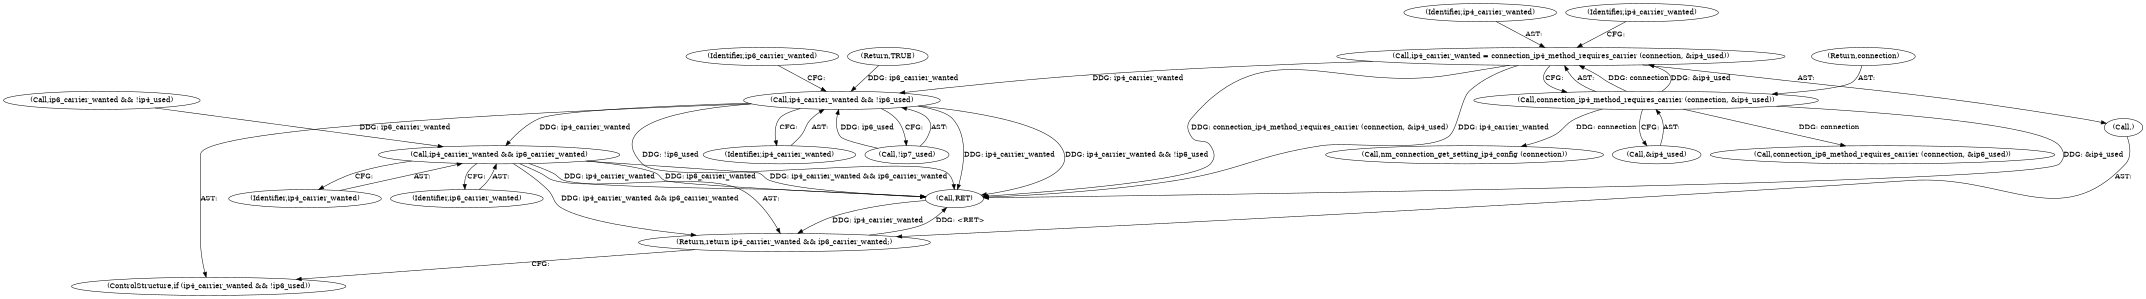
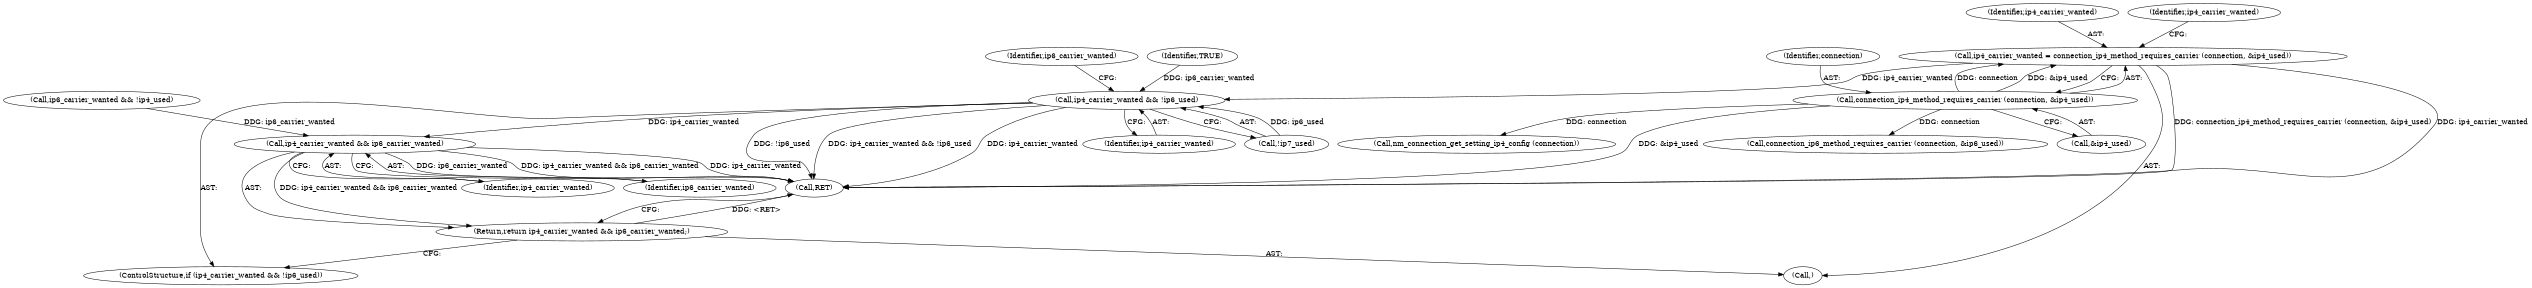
node "(Return,TRUE)": label "(Return,TRUE)" -> "(Identifier,TRUE)"
node "(Return,connection)": label "(Return,connection)" -> "(Identifier,connection)"
edge "(Call,)" -> "(Return,return ip4_carrier_wanted && ip6_carrier_wanted;)": reversed
edge "(Call,RET)" -> "(Return,return ip4_carrier_wanted && ip6_carrier_wanted;)": label "DDG: ip4_carrier_wanted" -> "CFG: "
